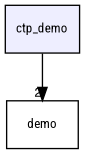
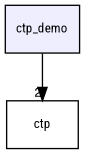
node "demo": label "demo" -> "ctp"
